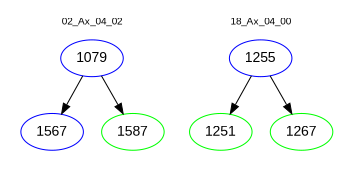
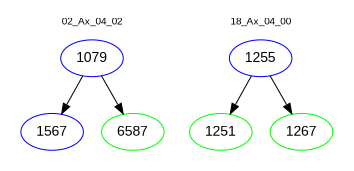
node "1587": label "1587" -> "6587"
